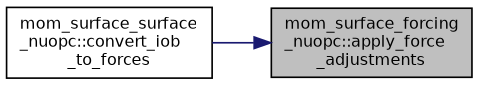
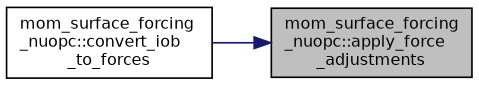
node "mom_surface_surface _nuopc::convert_iob _to_forces": label "mom_surface_surface _nuopc::convert_iob _to_forces" -> "mom_surface_forcing _nuopc::convert_iob _to_forces"
